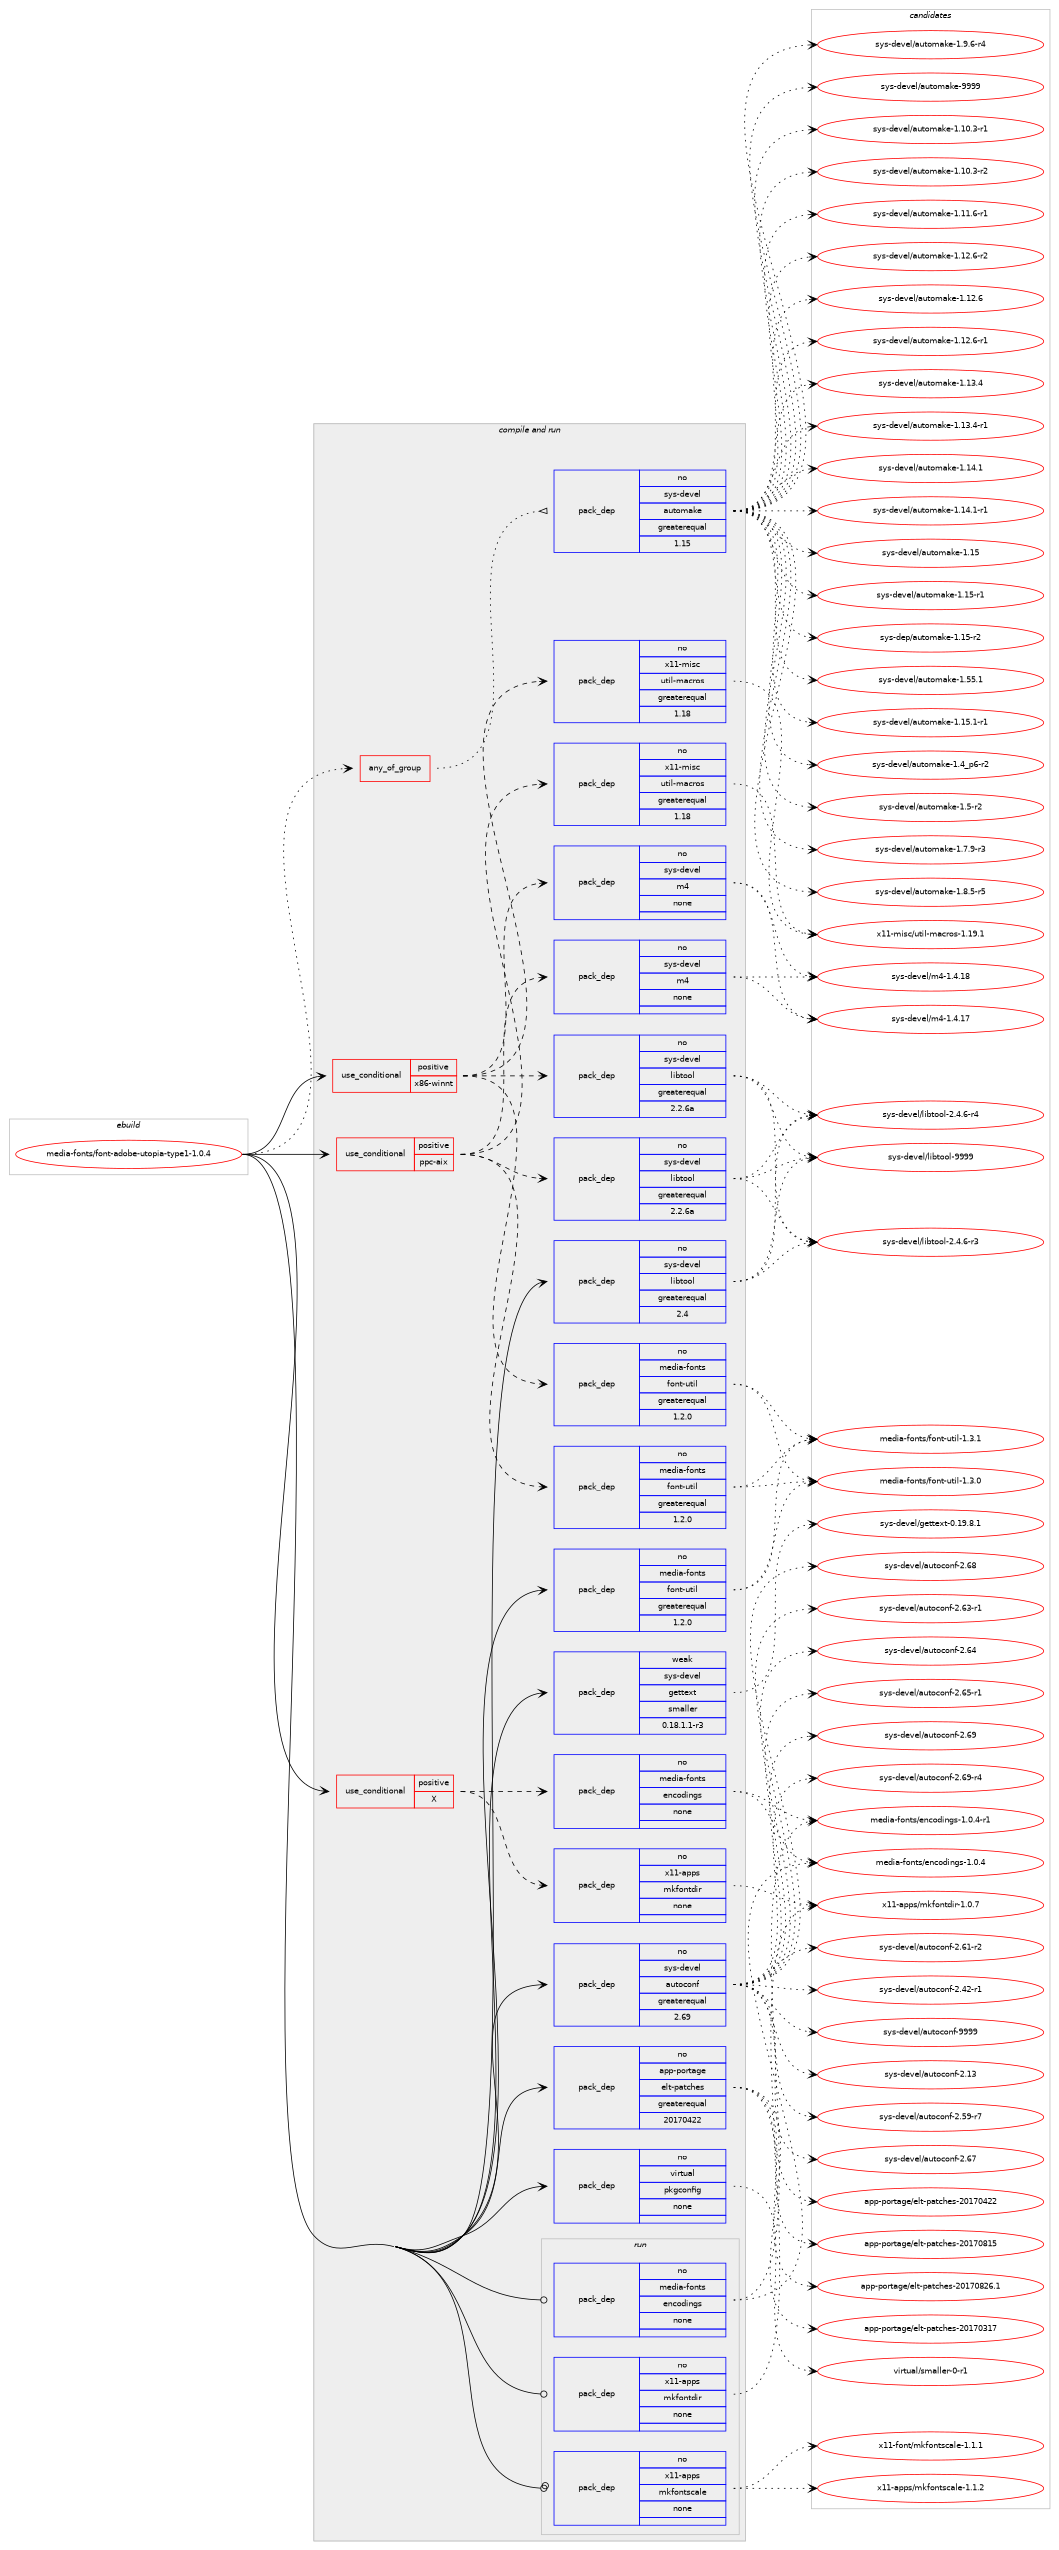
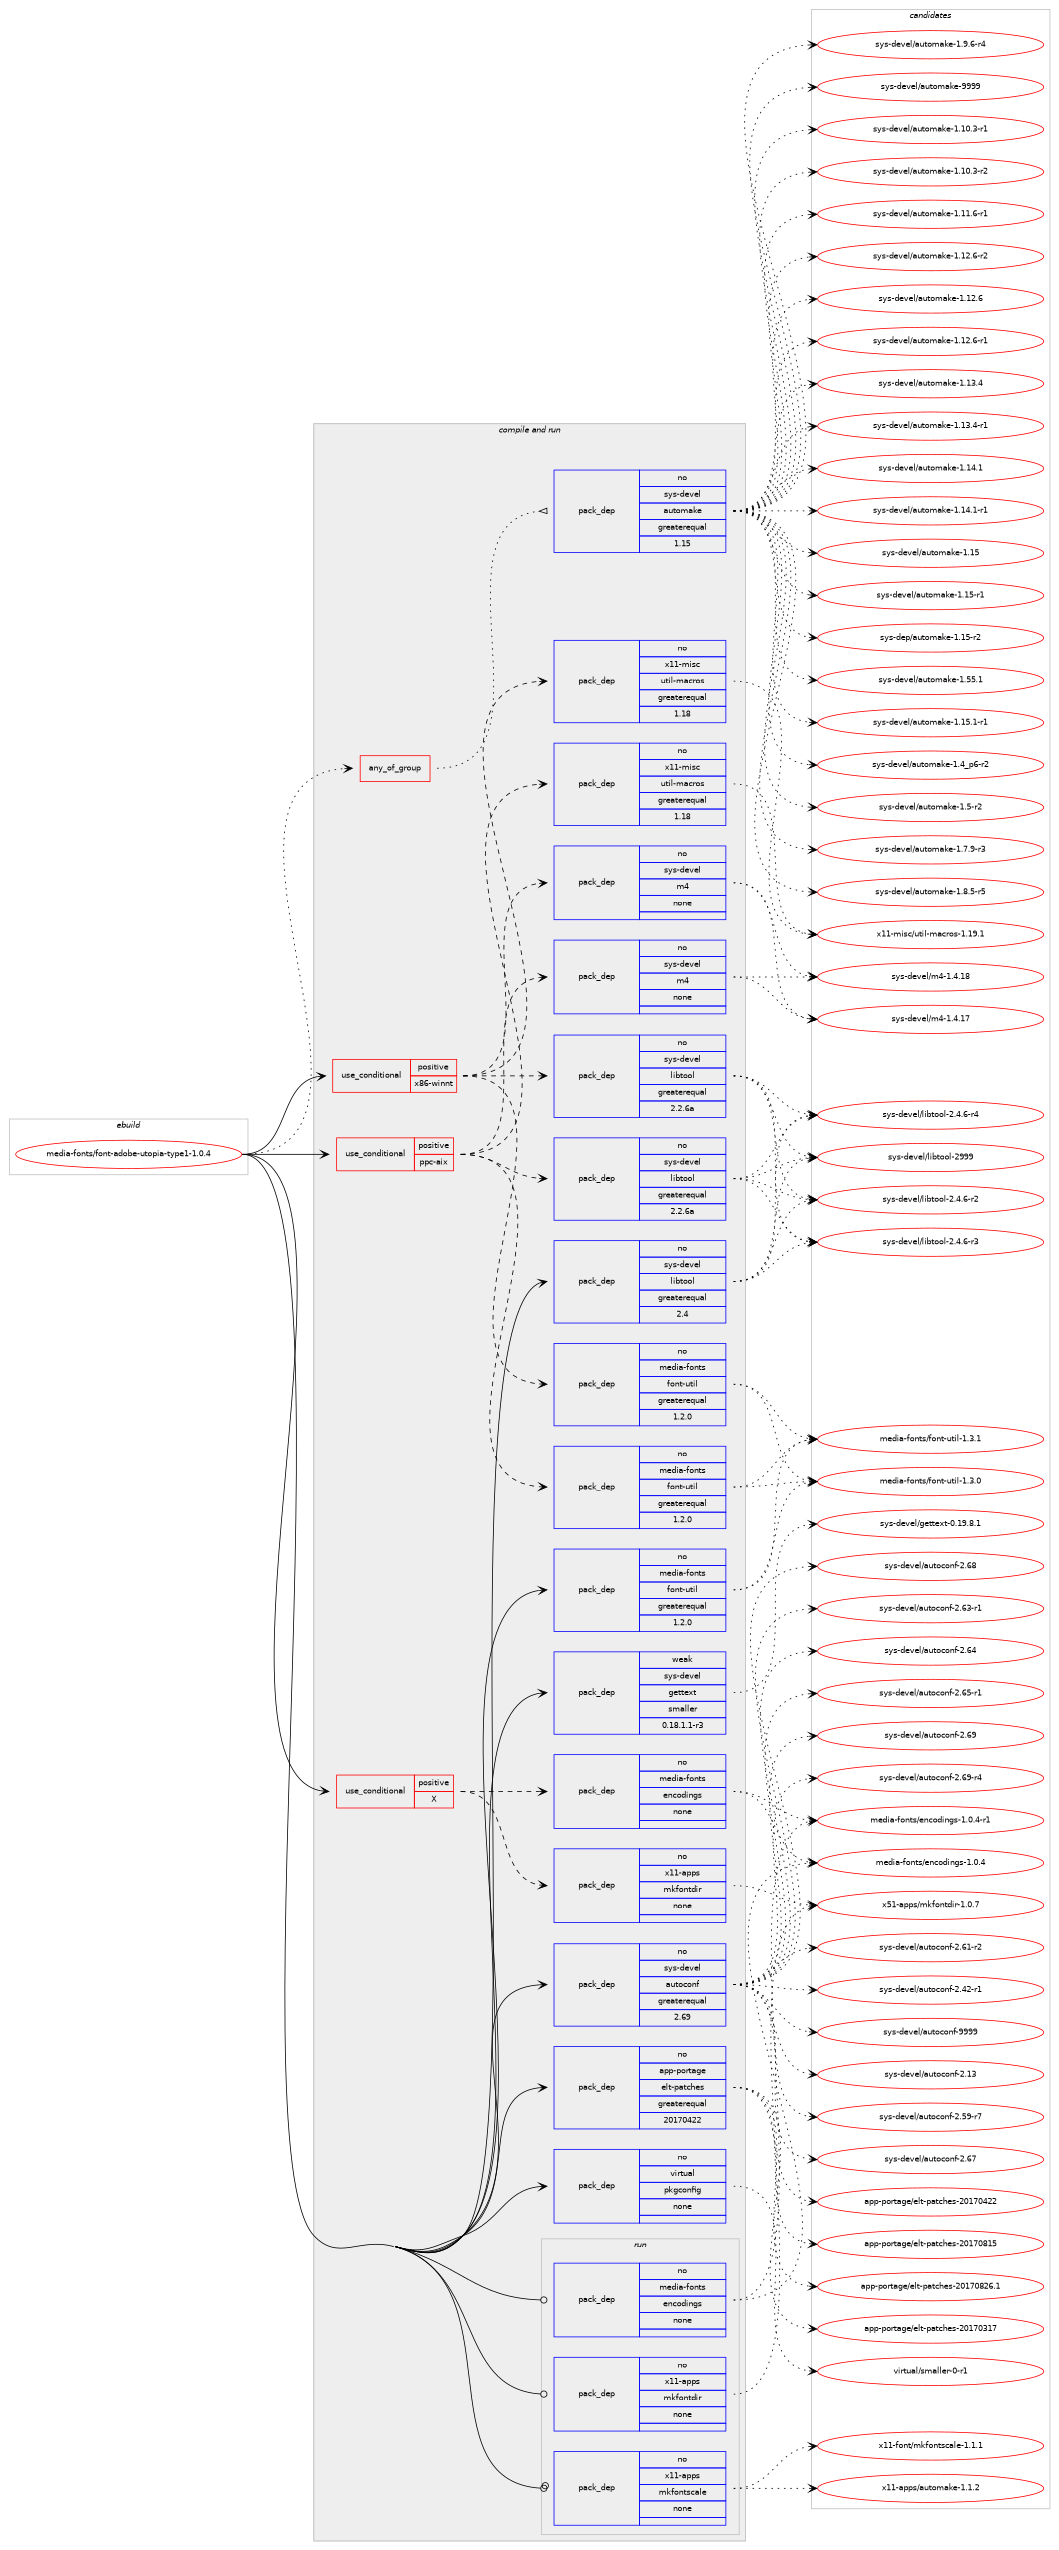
node "sys-devel/libtool-9999": label "sys-devel/libtool-9999" -> "sys-devel/libtool-2999"
node "sys-devel/libtool-2.4.6-r2": added
node "x11-apps/mkfontdir-1.0.7": label "x11-apps/mkfontdir-1.0.7" -> "x51-apps/mkfontdir-1.0.7"
node "x11-apps/mkfontscale-1.1.2": label "x11-apps/mkfontscale-1.1.2" -> "x11-apps/automake-1.1.2"
